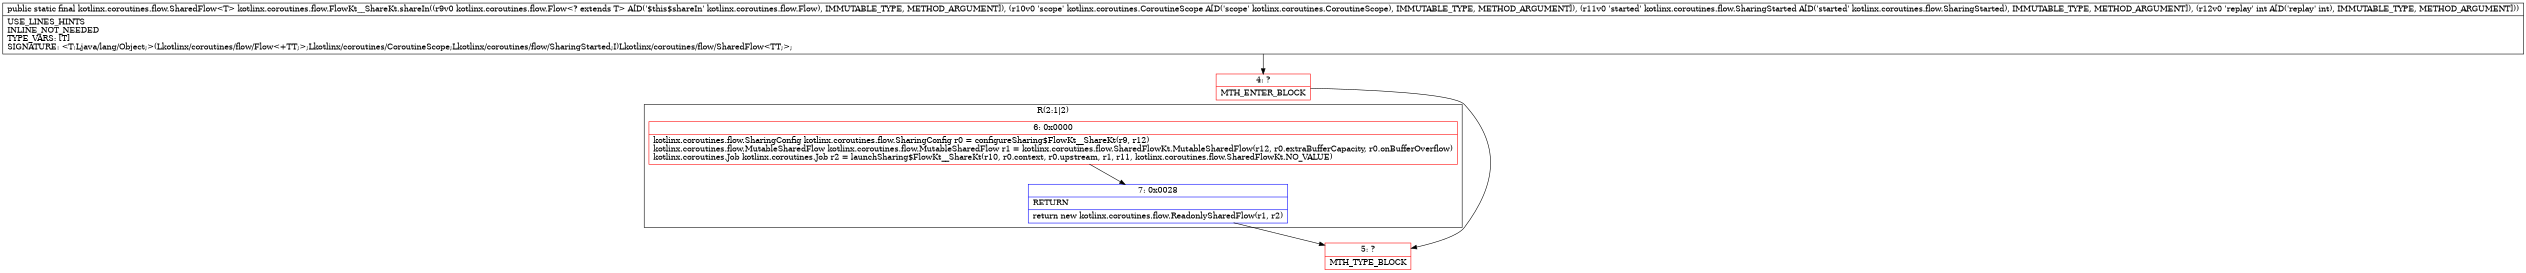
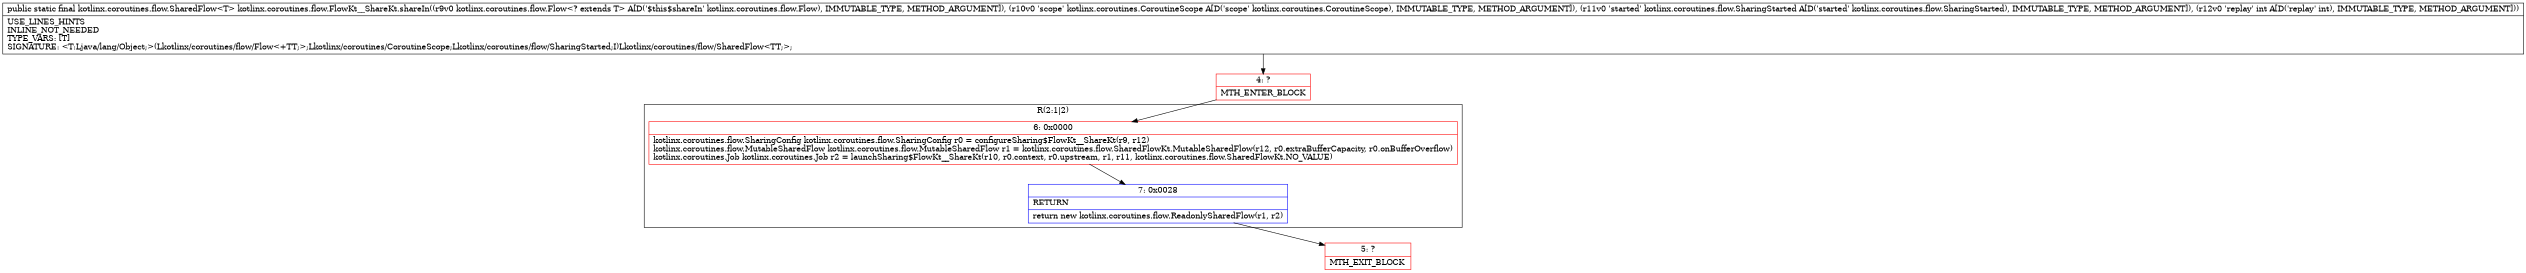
edge "4: ?" -> "5: ?": now "4: ?" -> "6: 0x0000"
node "5: ?": text "MTH_TYPE_BLOCK" -> "MTH_EXIT_BLOCK"
